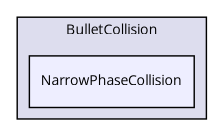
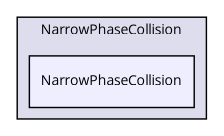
cluster "BulletCollision": label "BulletCollision" -> "NarrowPhaseCollision"
